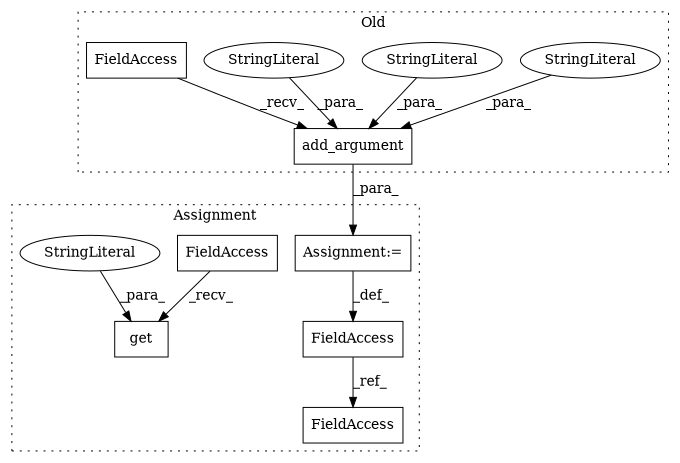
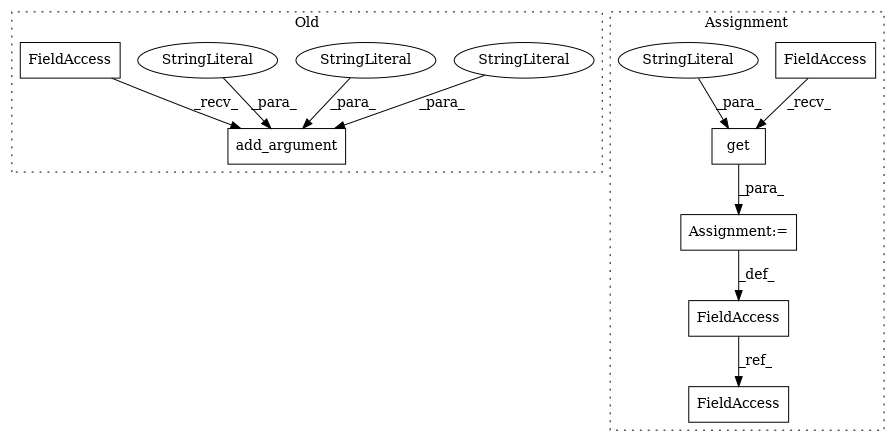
edge "add_argument" -> "Assignment:=": now "get" -> "Assignment:="
